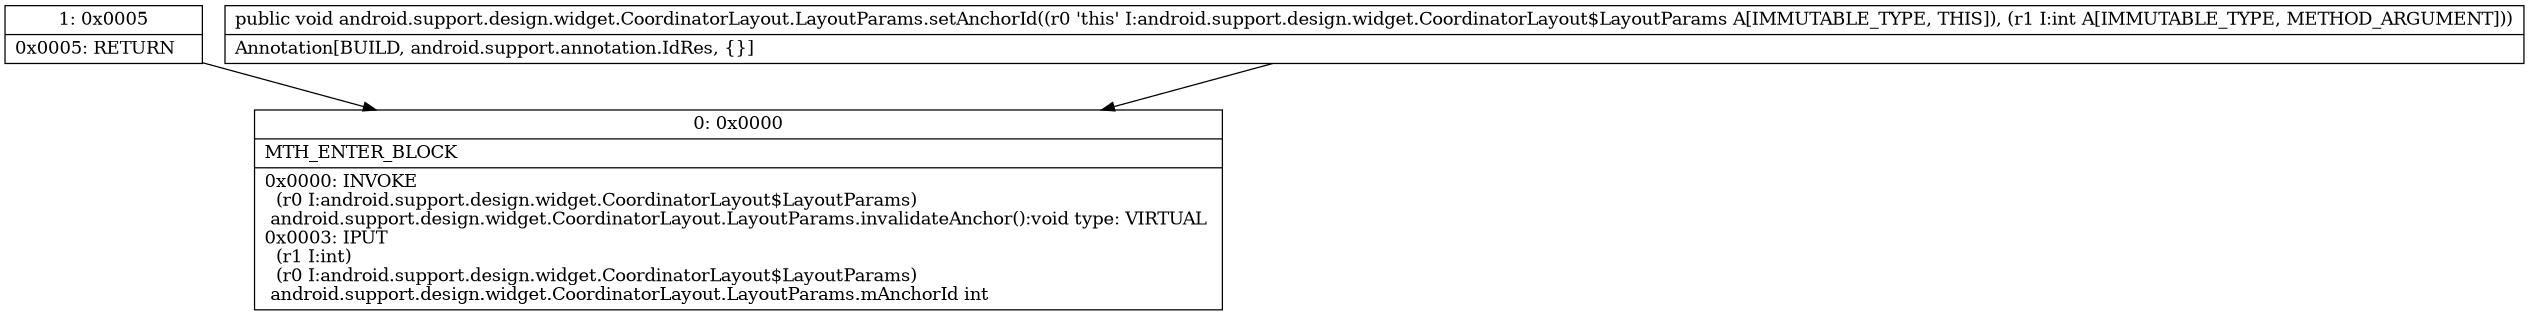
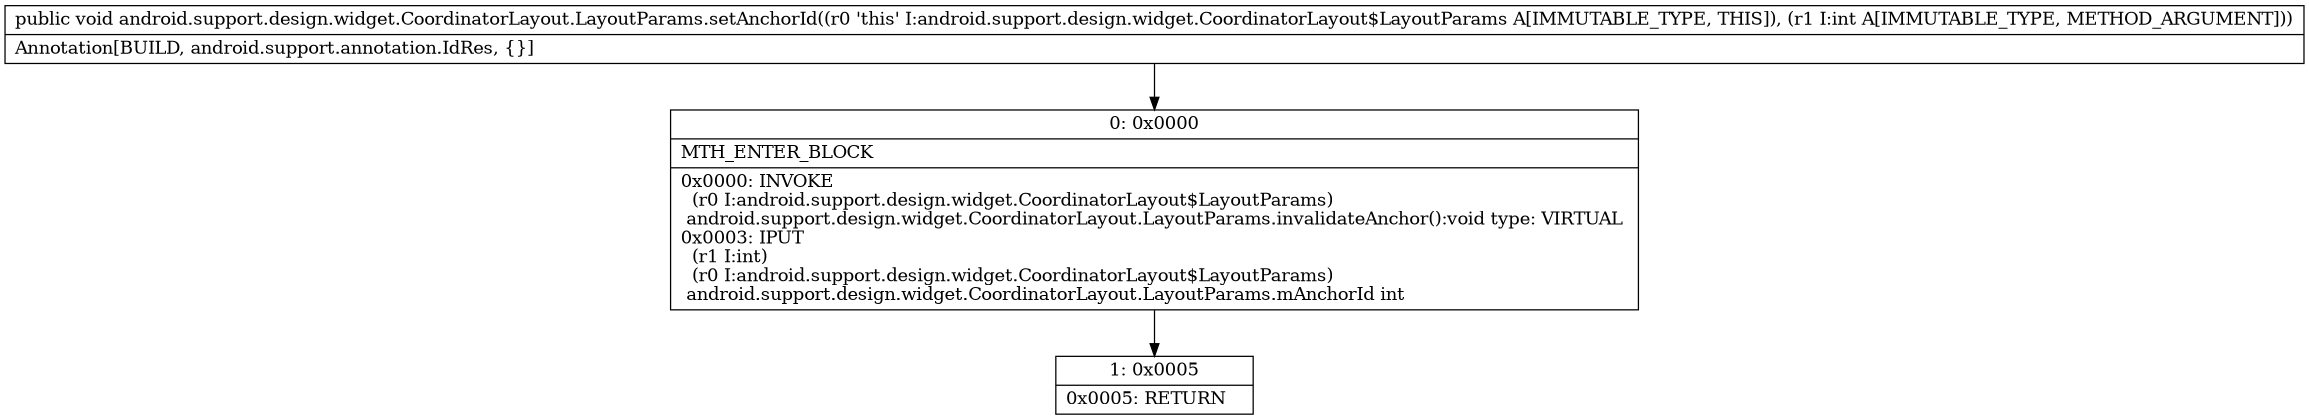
edge "1: 0x0005" -> "0: 0x0000": reversed
